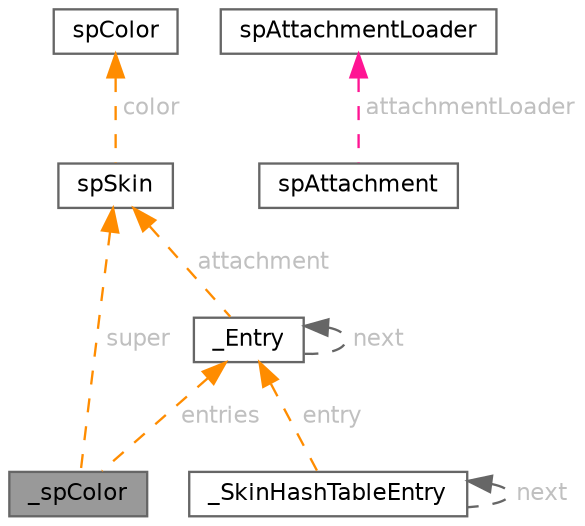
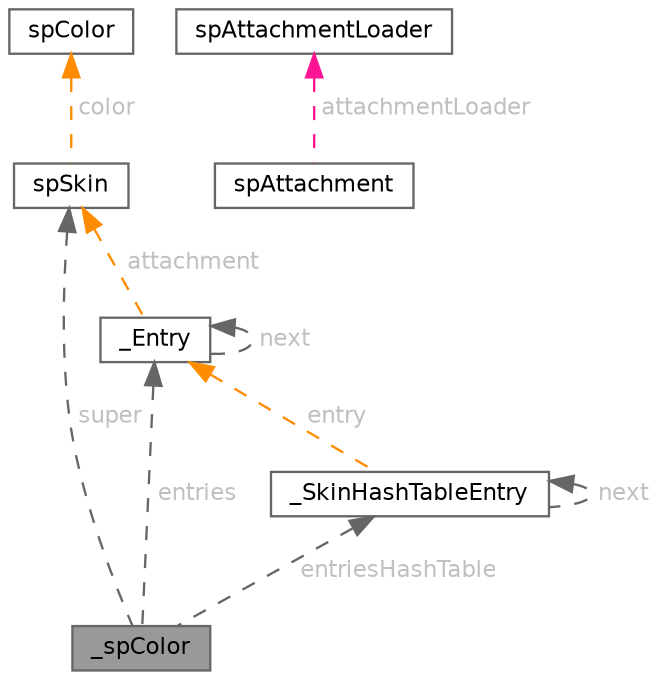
edge "_spColor" -> "spSkin": color darkorange -> gray40
edge "_spColor" -> "_Entry": color darkorange -> gray40
edge "_spColor" -> "_SkinHashTableEntry": added, label "entriesHashTable"
